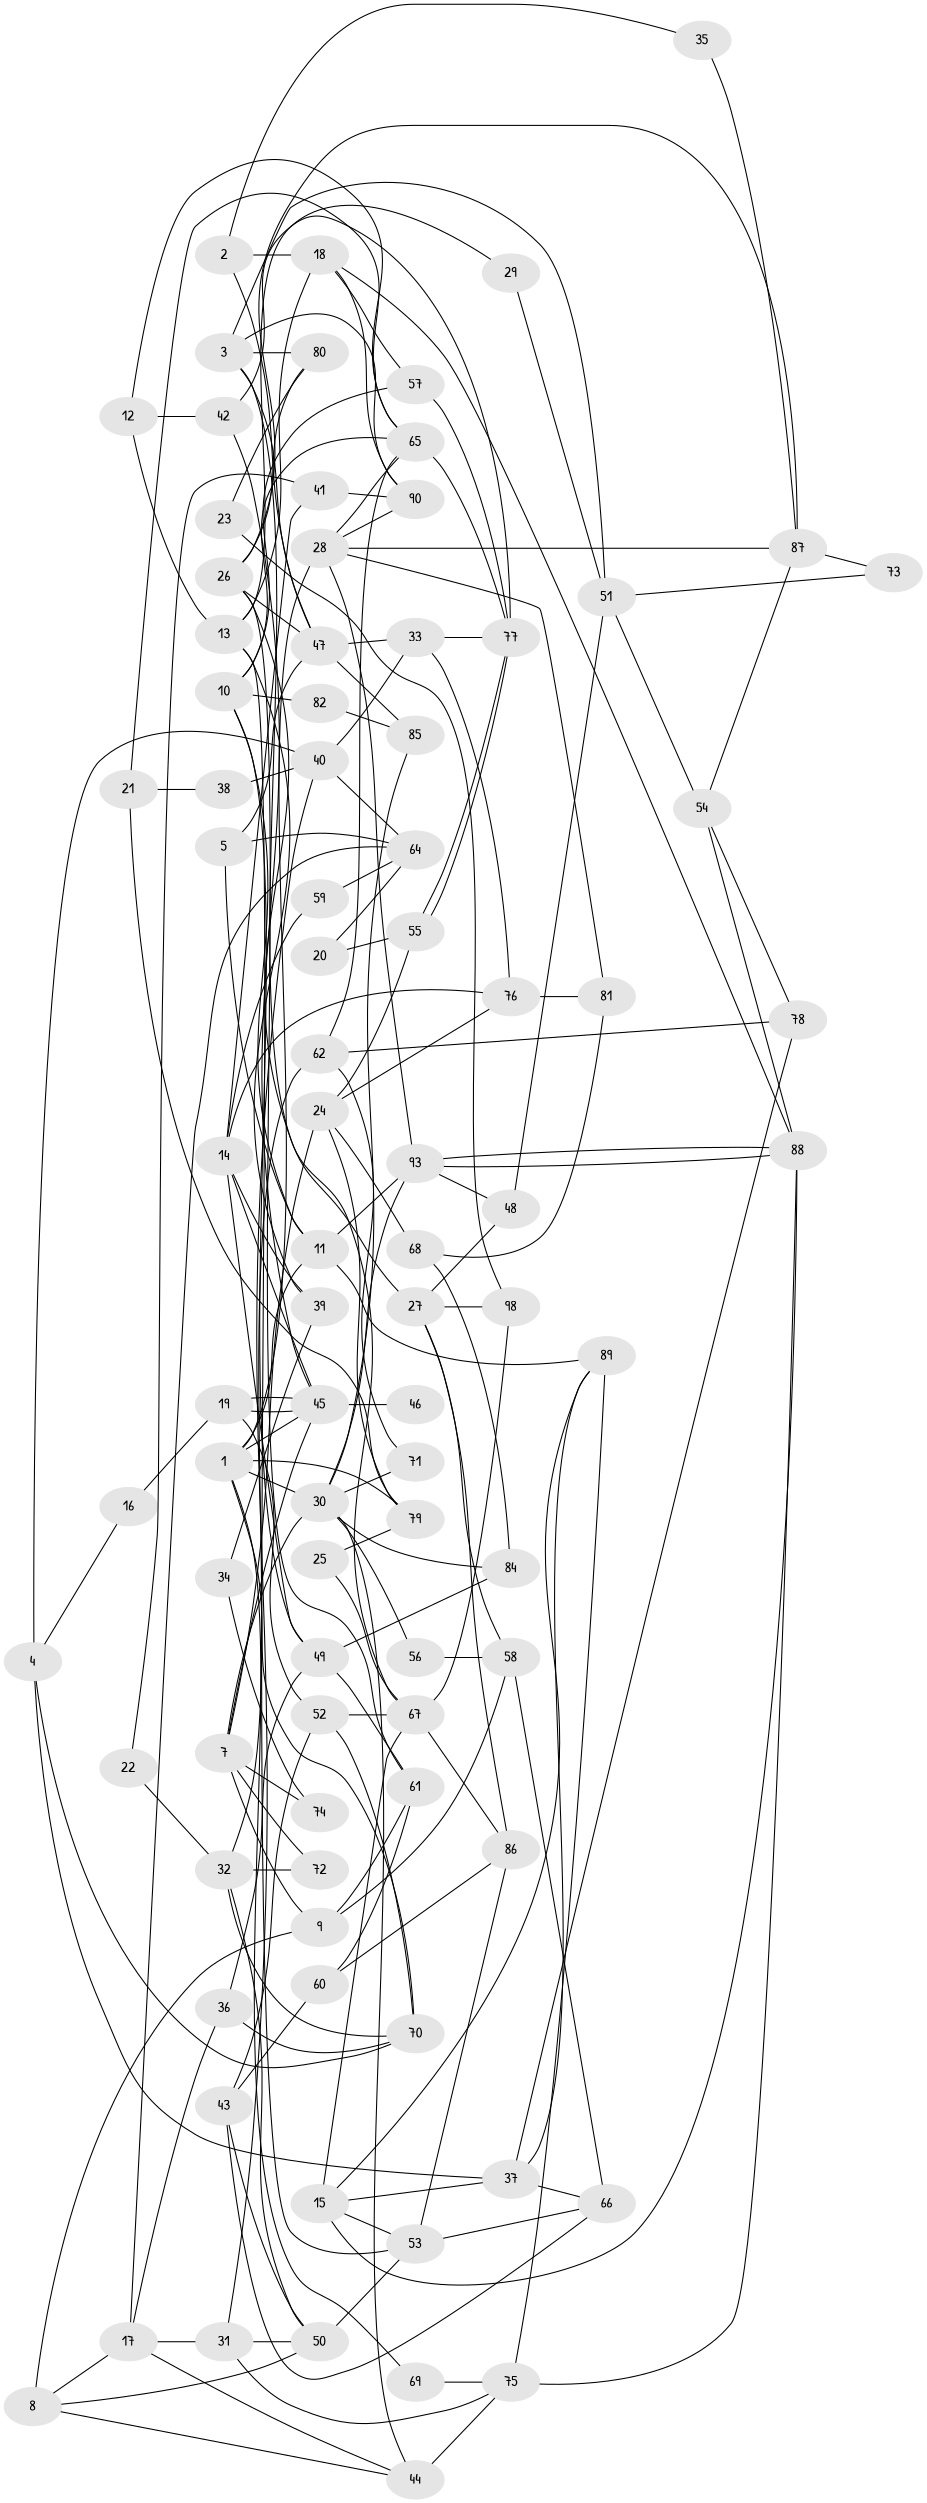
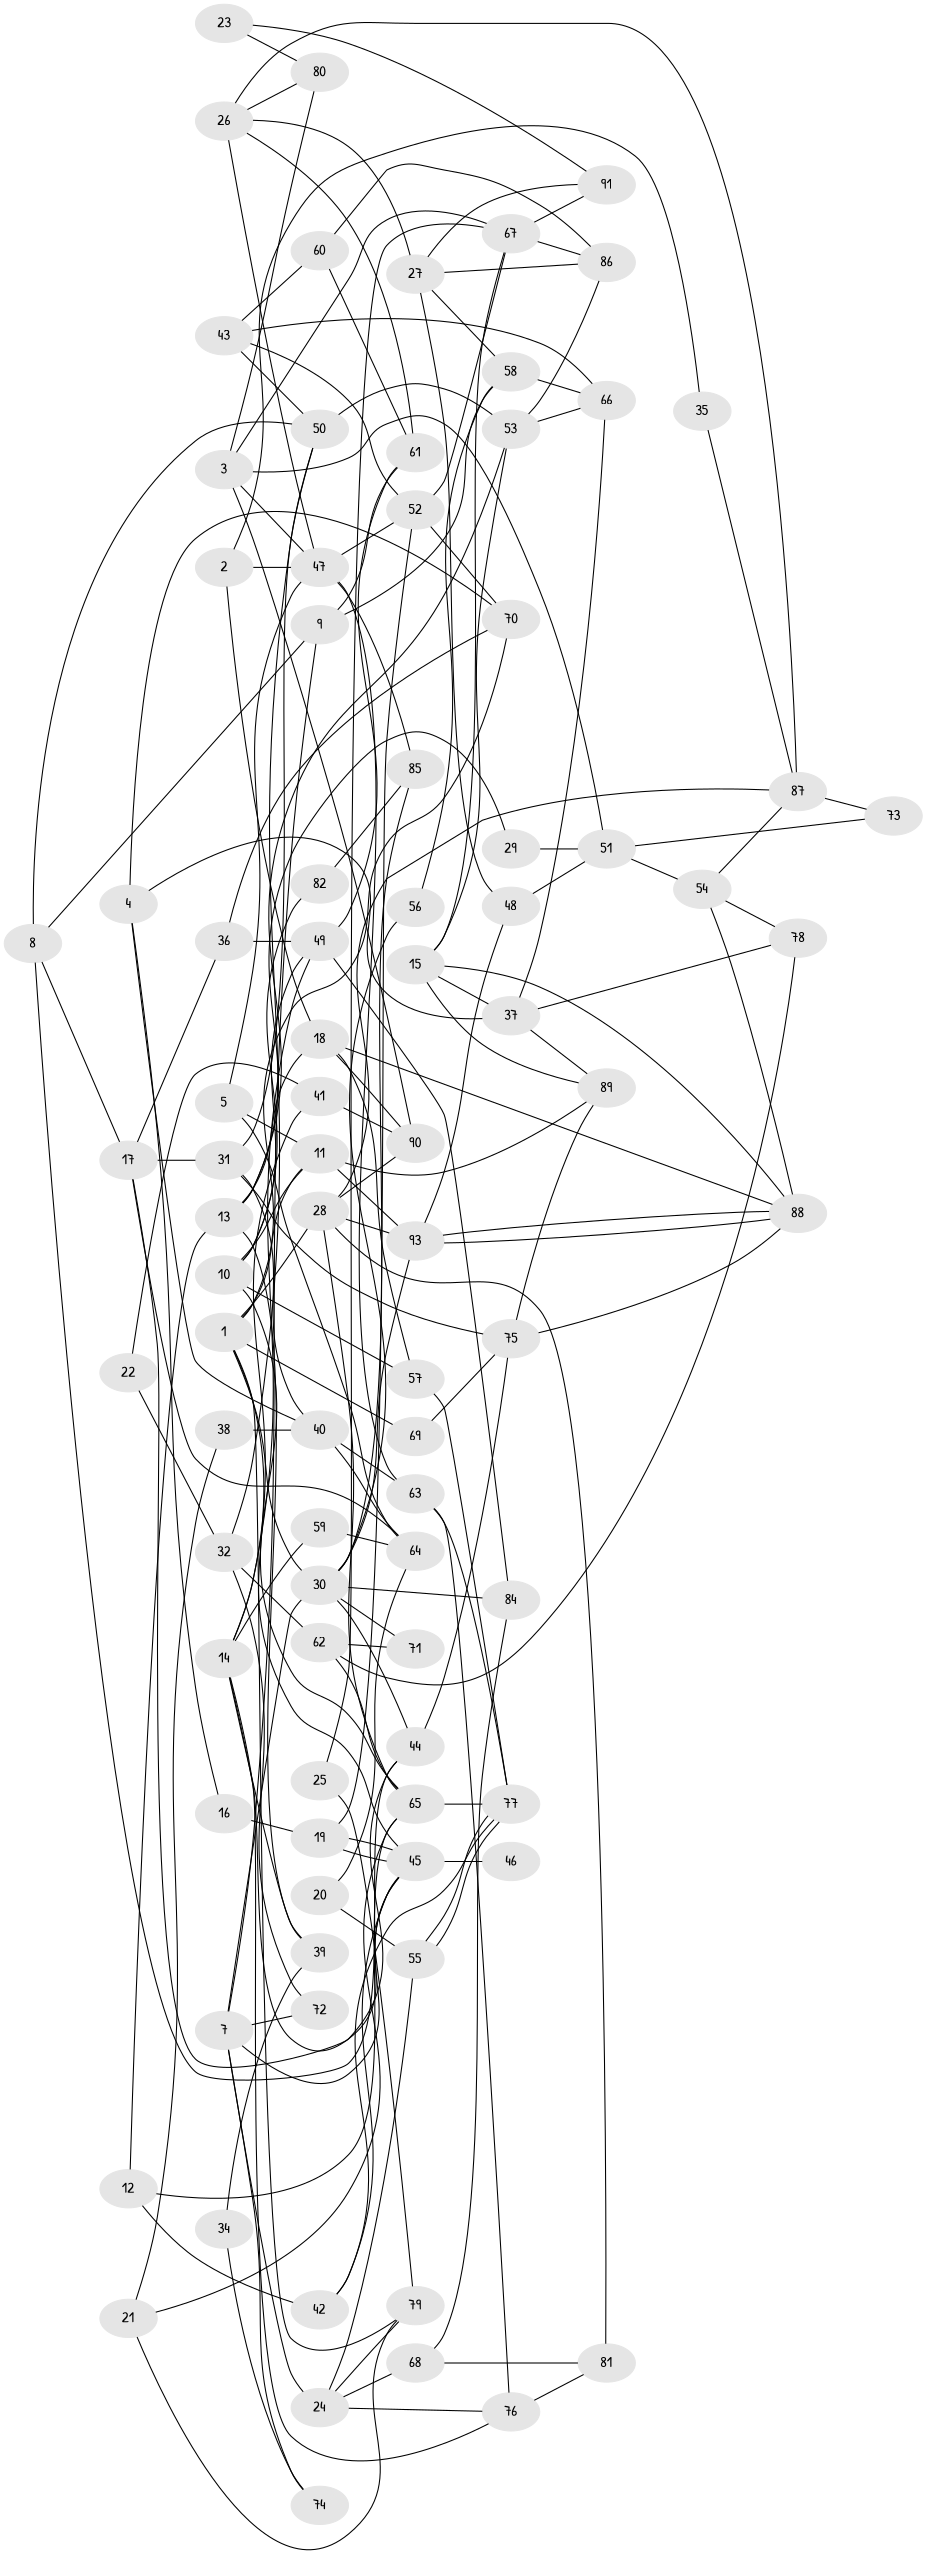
edge "52" -- "47": added
node "33": label "33" -> "63"
node "98": label "98" -> "91"
edge "32" -- "70": removed
